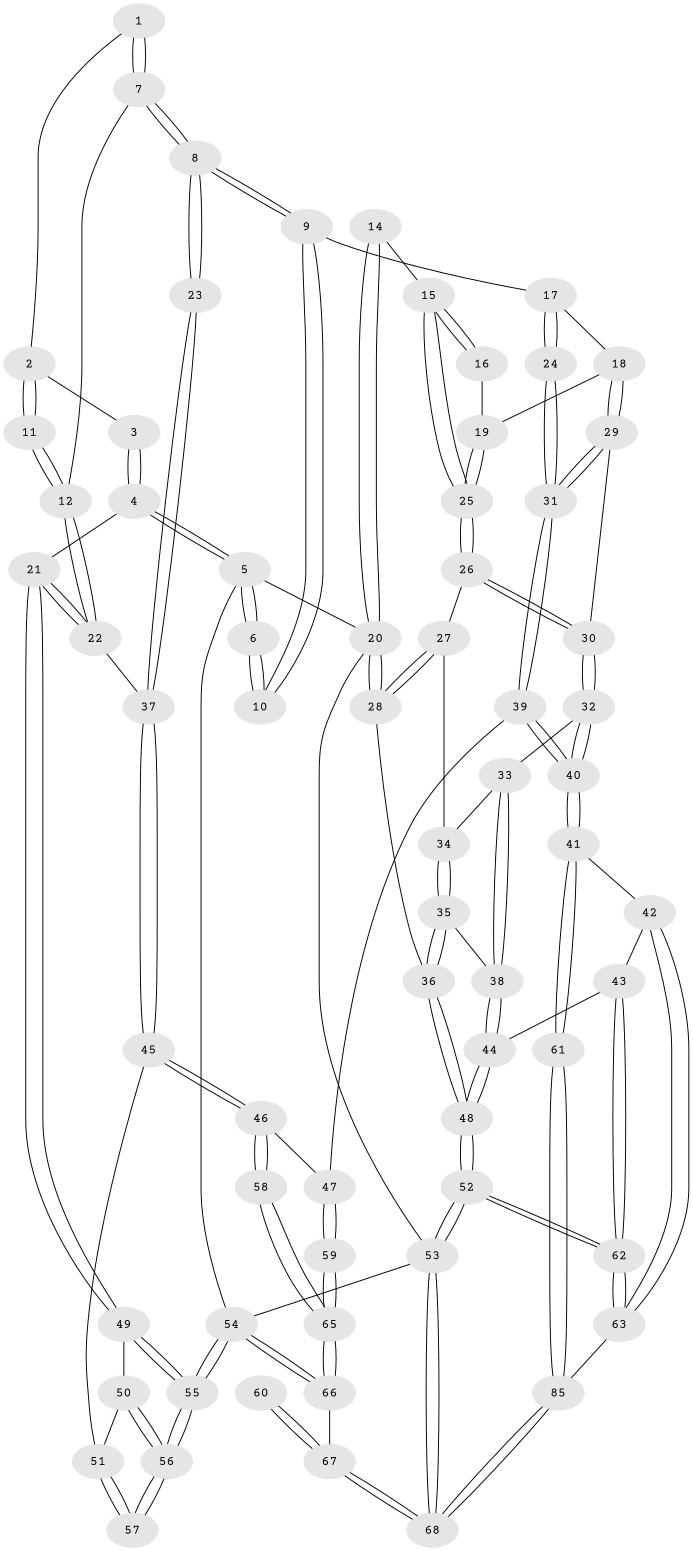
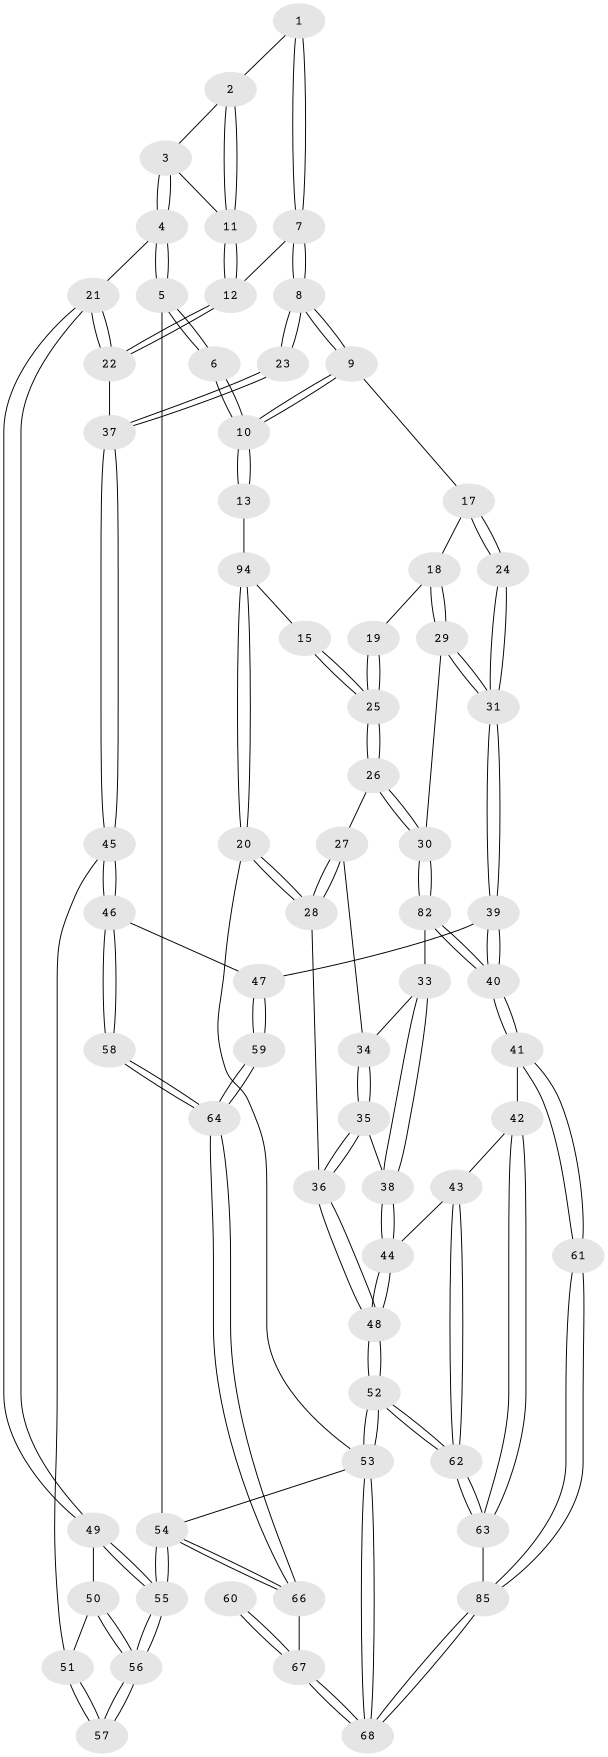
edge "3" -- "11": added
node "14": label "14" -> "94"
node "16": removed
node "13": added
edge "5" -- "20": removed
node "32": label "32" -> "82"
node "65": label "65" -> "64"
